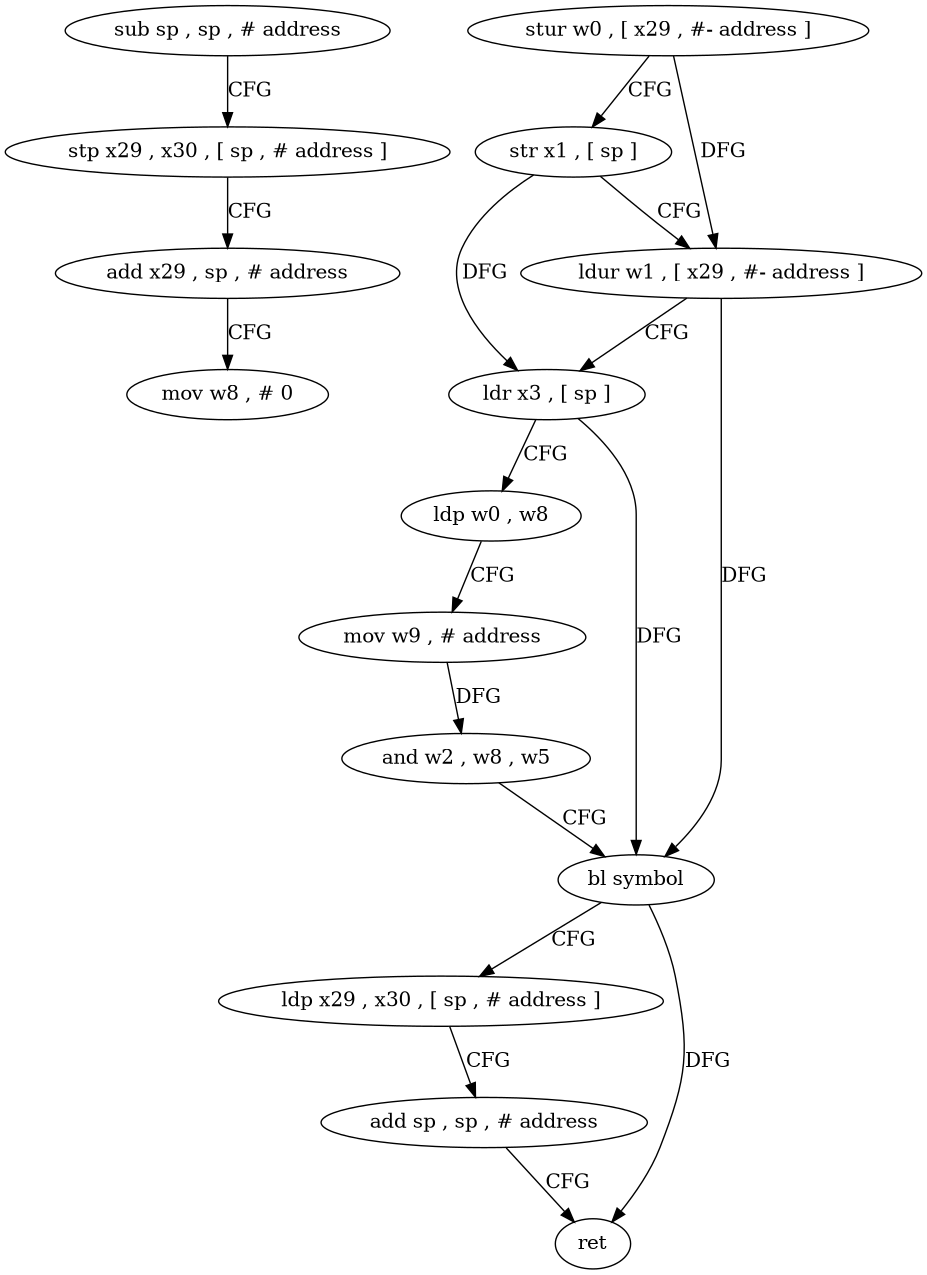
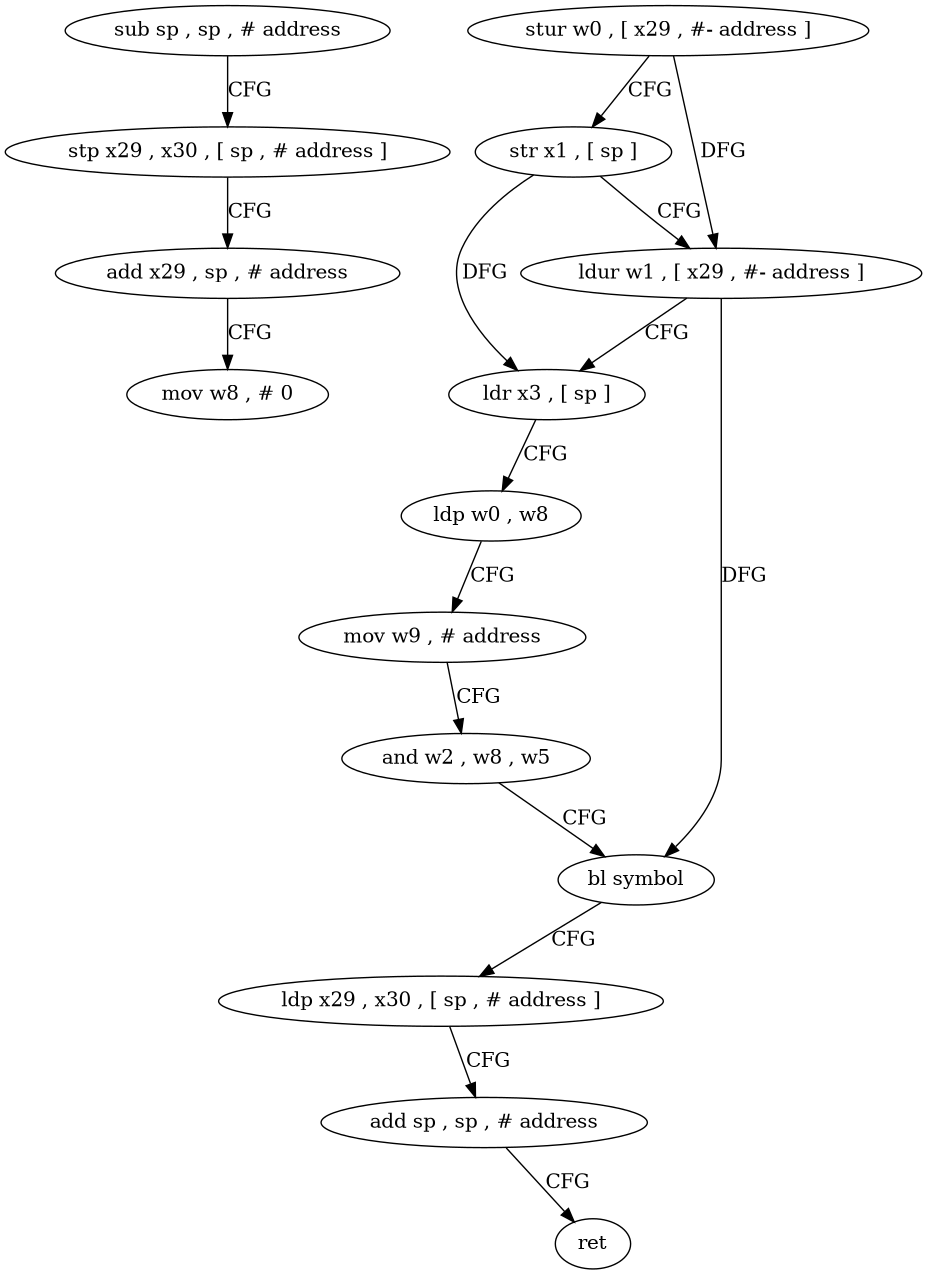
edge "ldr x3 , [ sp ]" -> "bl symbol": removed, label "DFG"
edge "mov w9 , # address" -> "and w2 , w8 , w5": label "DFG" -> "CFG"
edge "bl symbol" -> "ret": removed, label "DFG"
